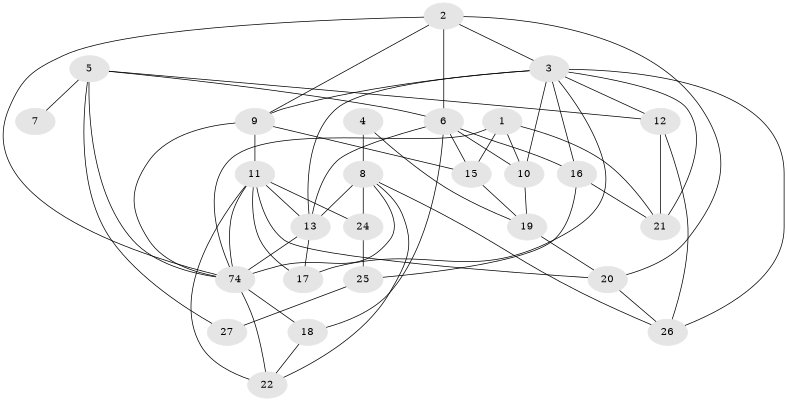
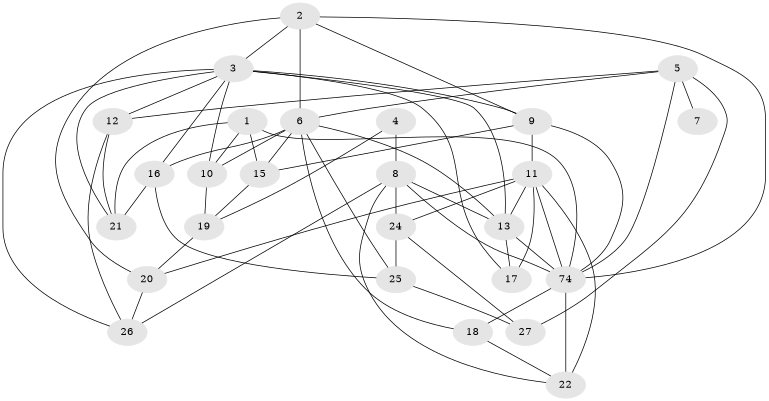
edge "6" -- "25": added
edge "24" -- "27": added
